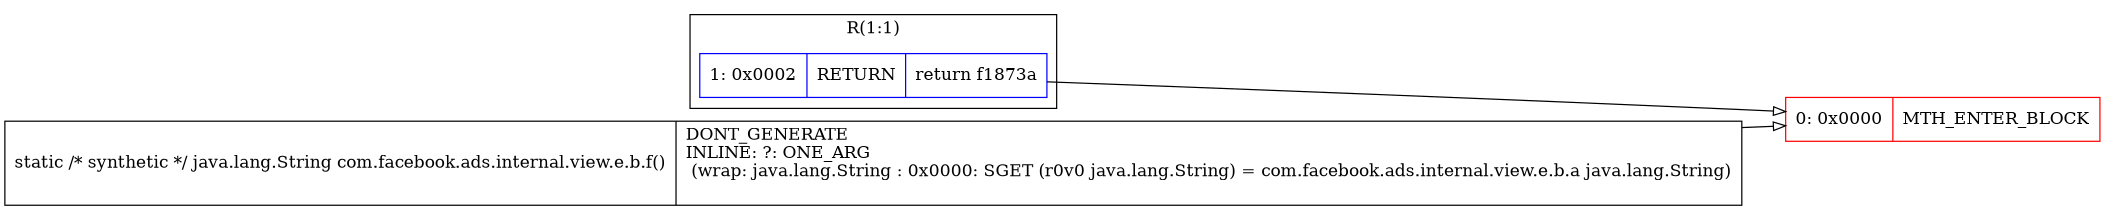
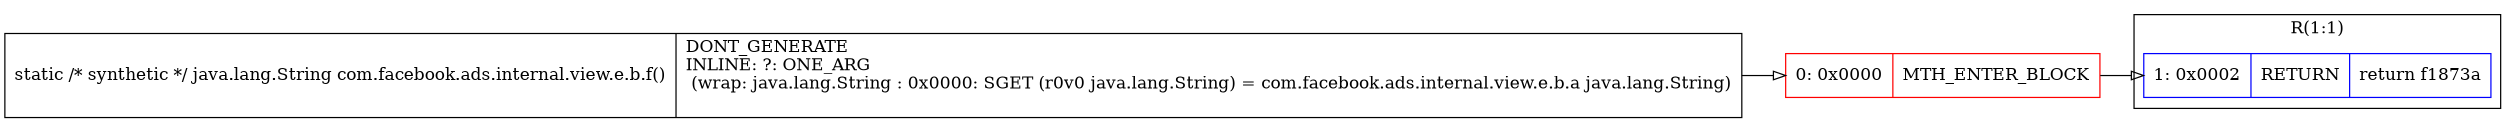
edge "1: 0x0002" -> "0: 0x0000": reversed
